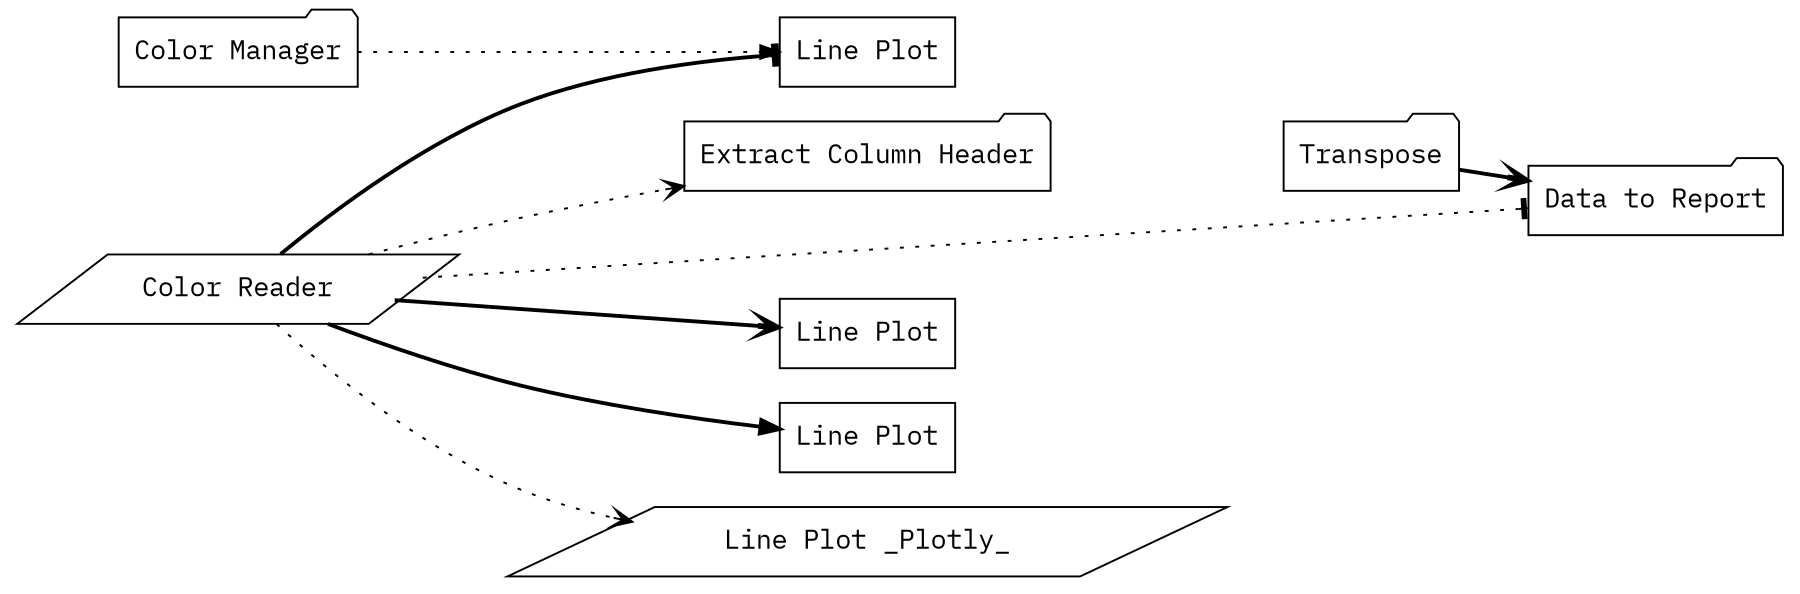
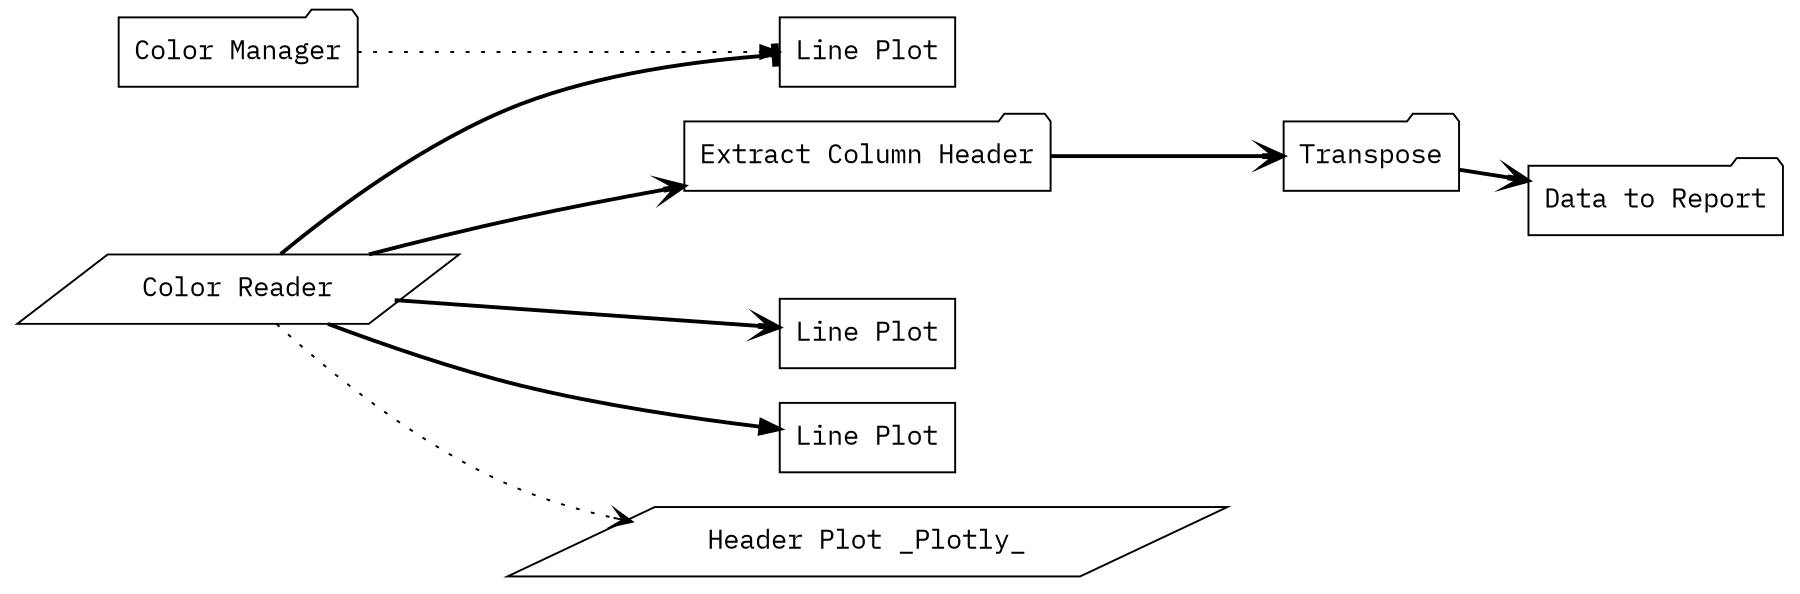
edge "Extract Column Header" -> "Transpose": added
edge "Color Reader" -> "Extract Column Header": style dotted -> bold
edge "Color Reader" -> "Data to Report": removed
node "Line Plot _Plotly_": label "Line Plot _Plotly_" -> "Header Plot _Plotly_"
